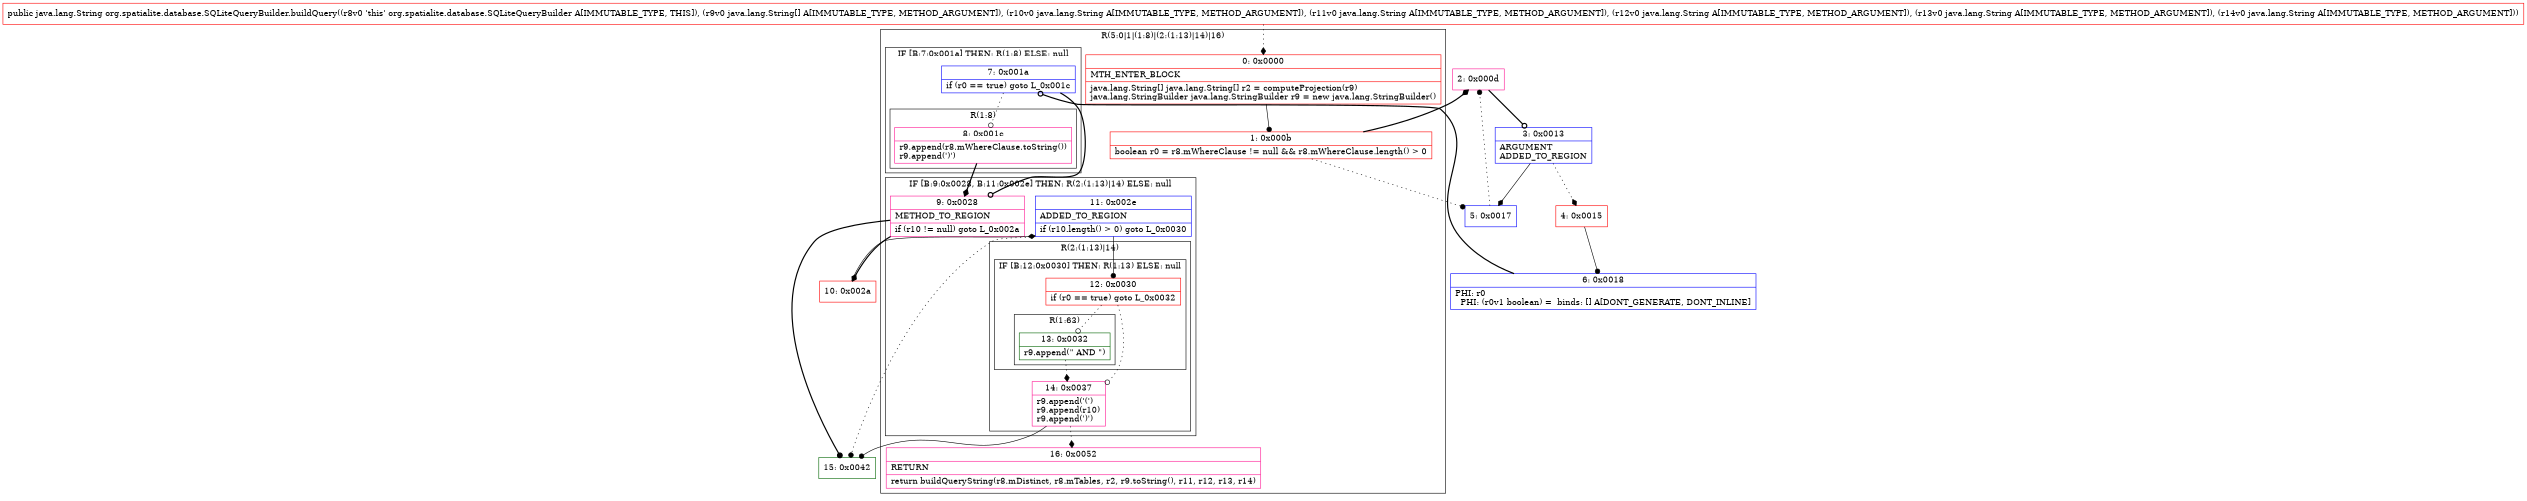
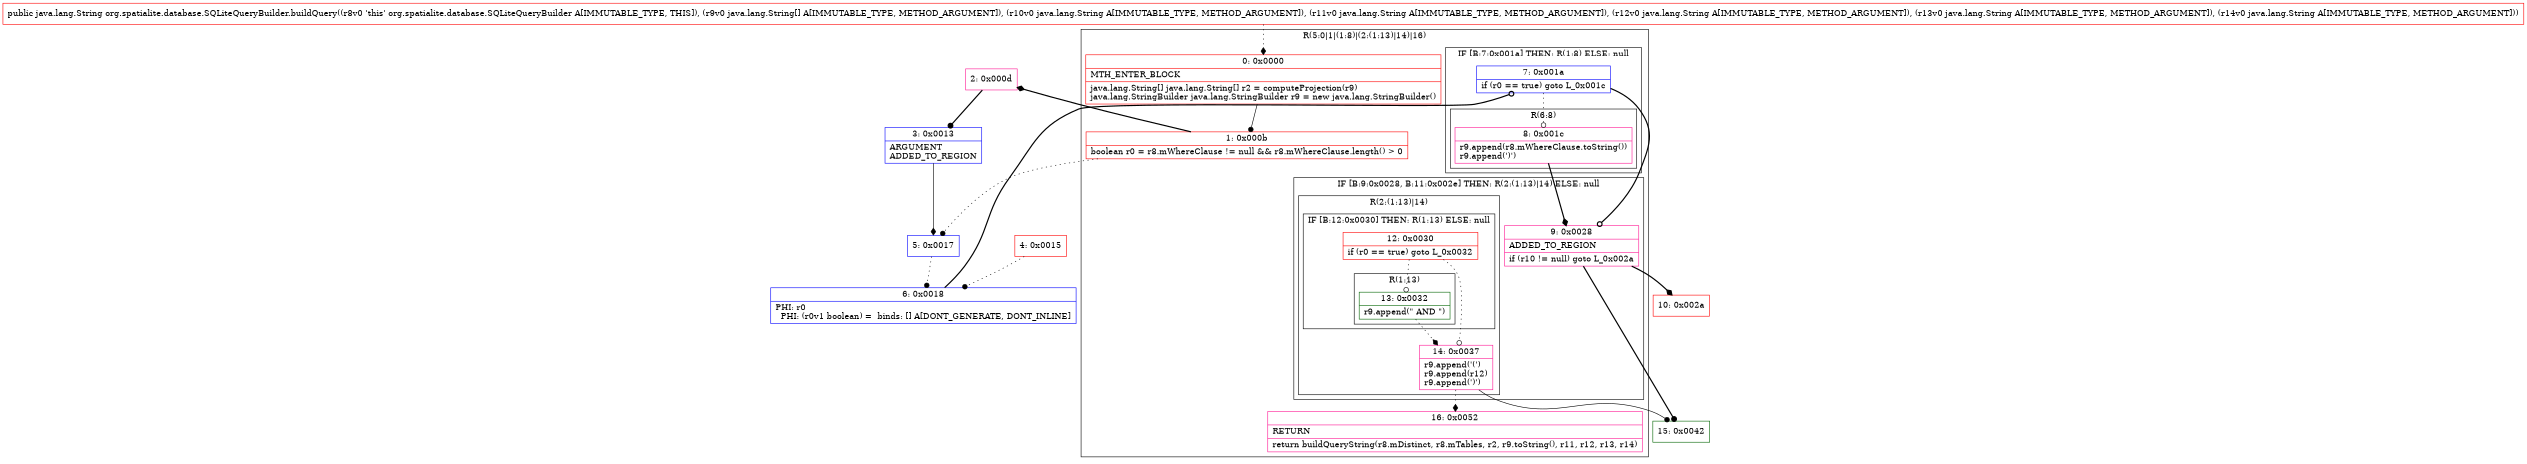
edge "2: 0x000d" -> "3: 0x0013": arrowhead odot -> dot
cluster "R(1:8)": label "R(1:8)" -> "R(6:8)"
edge "5: 0x0017" -> "2: 0x000d": now "5: 0x0017" -> "6: 0x0018"
edge "3: 0x0013" -> "4: 0x0015": removed
node "9: 0x0028": text "METHOD_TO_REGION" -> "ADDED_TO_REGION"
node "11: 0x002e": removed
edge "4: 0x0015" -> "6: 0x0018": style solid -> dotted
cluster "R(1:63)": label "R(1:63)" -> "R(1:13)"
node "14: 0x0037": text "r9.append(r10)" -> "r9.append(r12)"
